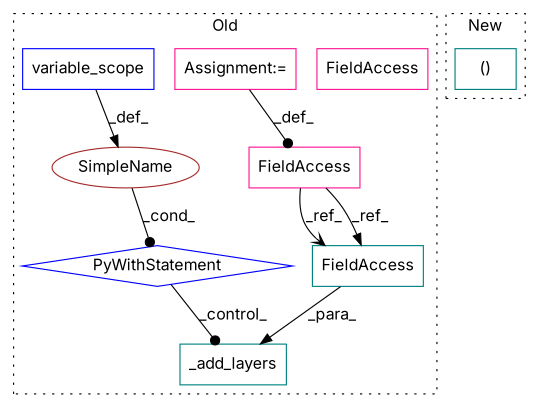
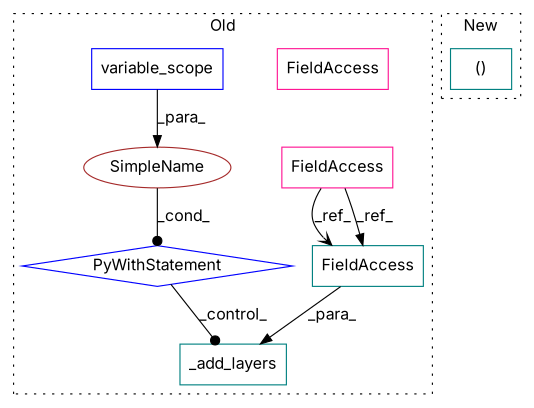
node "Assignment:=": removed
edge "variable_scope" -> "SimpleName": label "_def_" -> "_para_"
